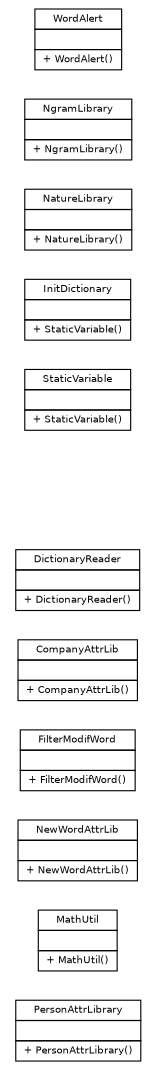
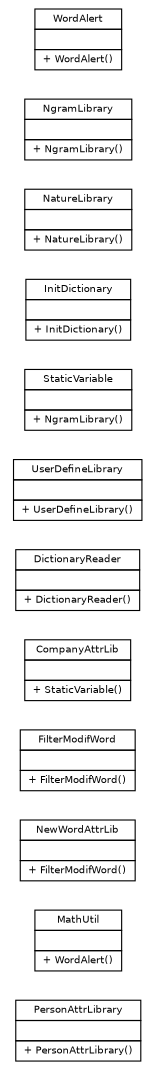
node "InitDictionary": text "+ StaticVariable()" -> "+ InitDictionary()"
node "StaticVariable": text "+ StaticVariable()" -> "+ NgramLibrary()"
node "UserDefineLibrary": added
node "CompanyAttrLib": text "+ CompanyAttrLib()" -> "+ StaticVariable()"
node "NewWordAttrLib": text "+ NewWordAttrLib()" -> "+ FilterModifWord()"
node "MathUtil": text "+ MathUtil()" -> "+ WordAlert()"
